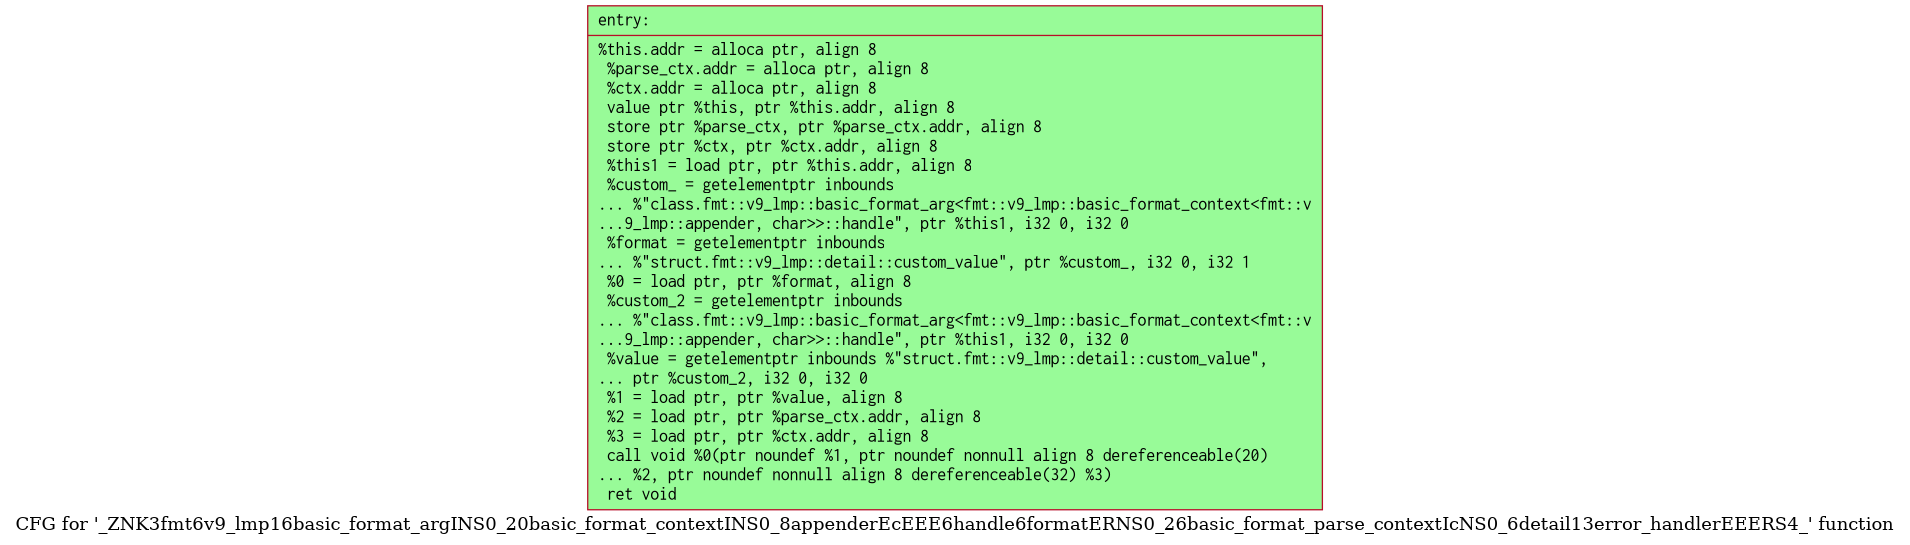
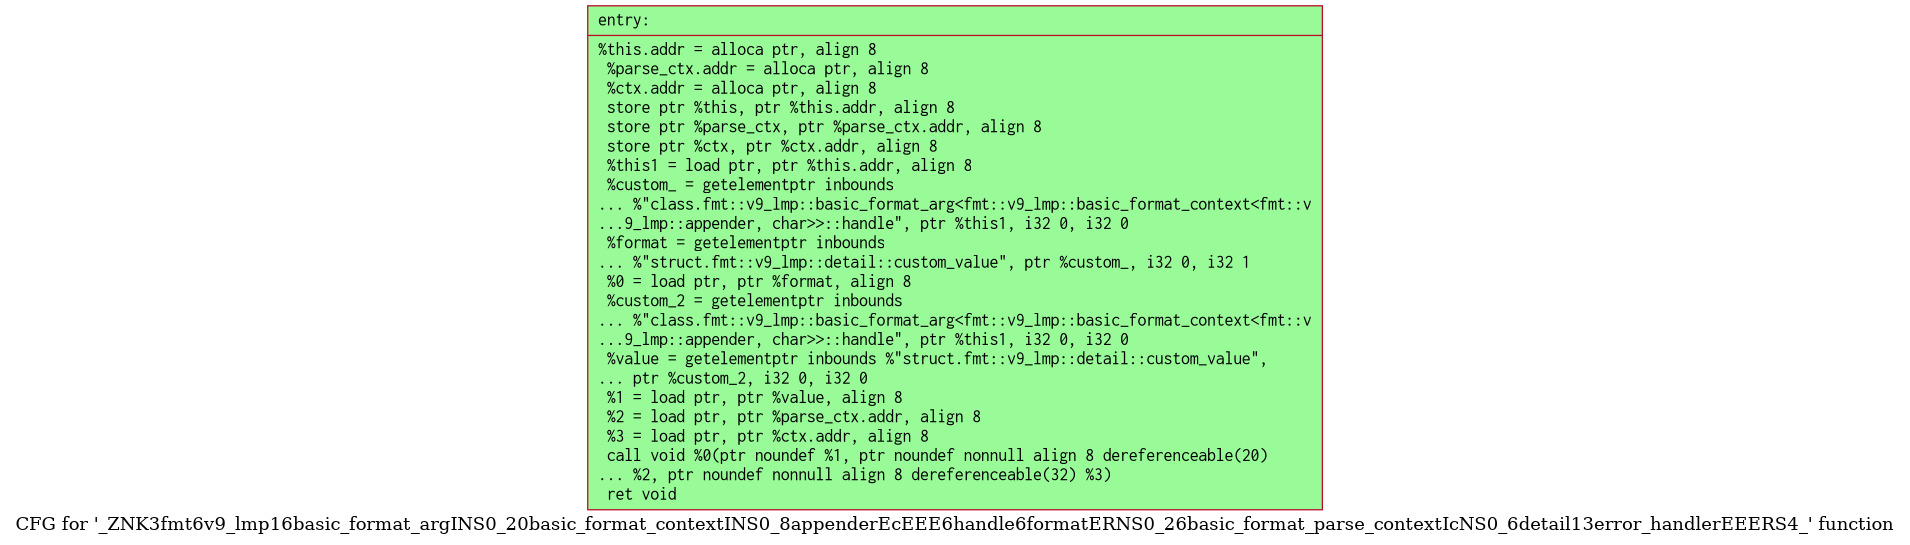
node "entry:": text "value ptr %this, ptr %this.addr, align 8" -> "store ptr %this, ptr %this.addr, align 8"
